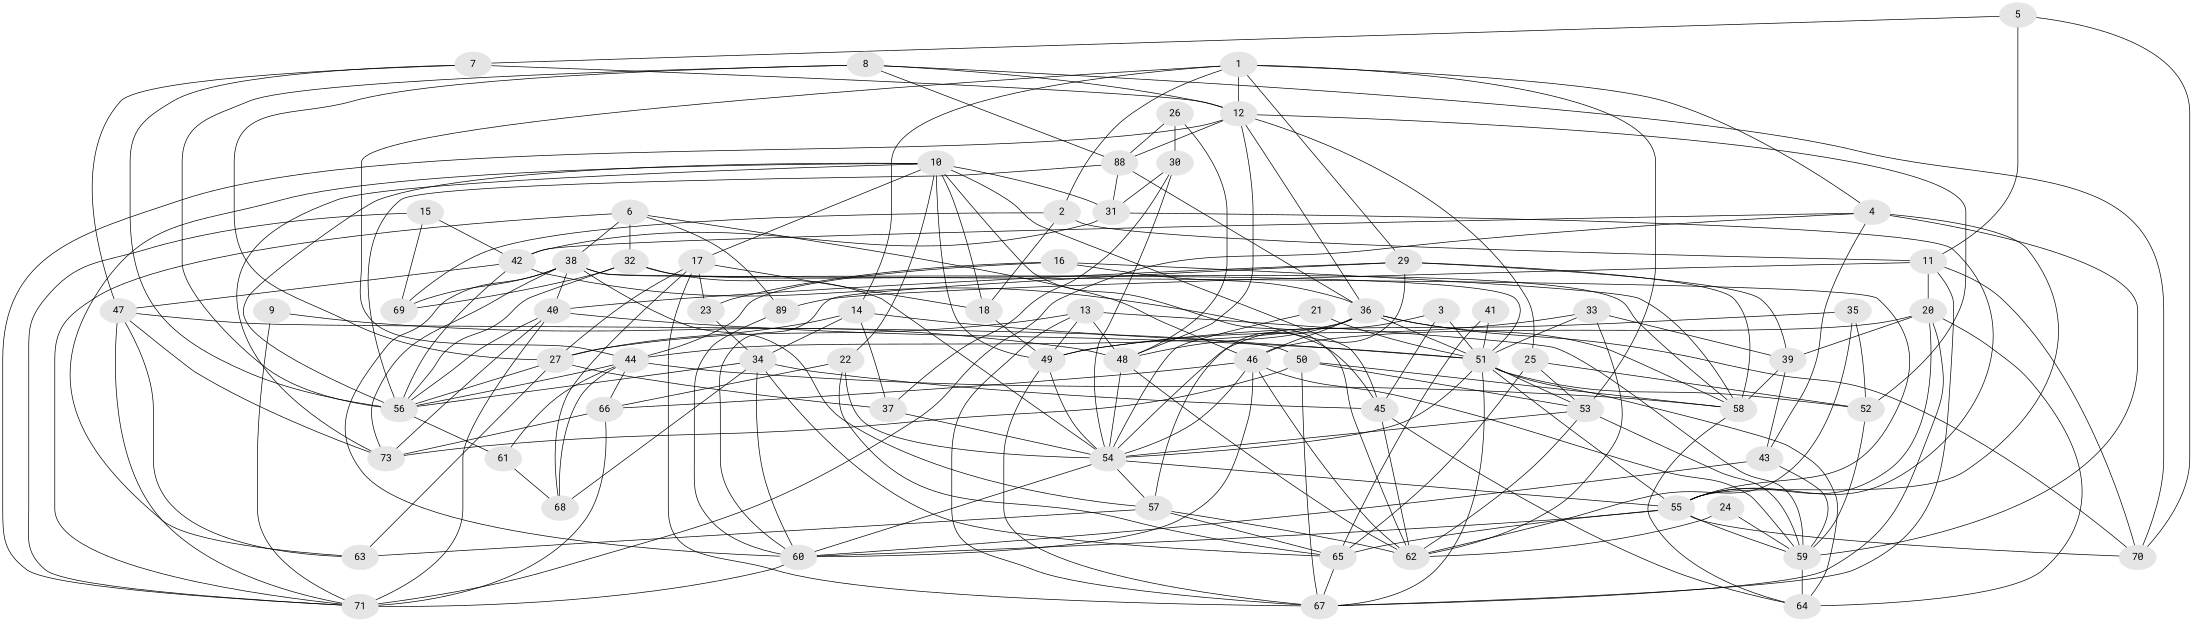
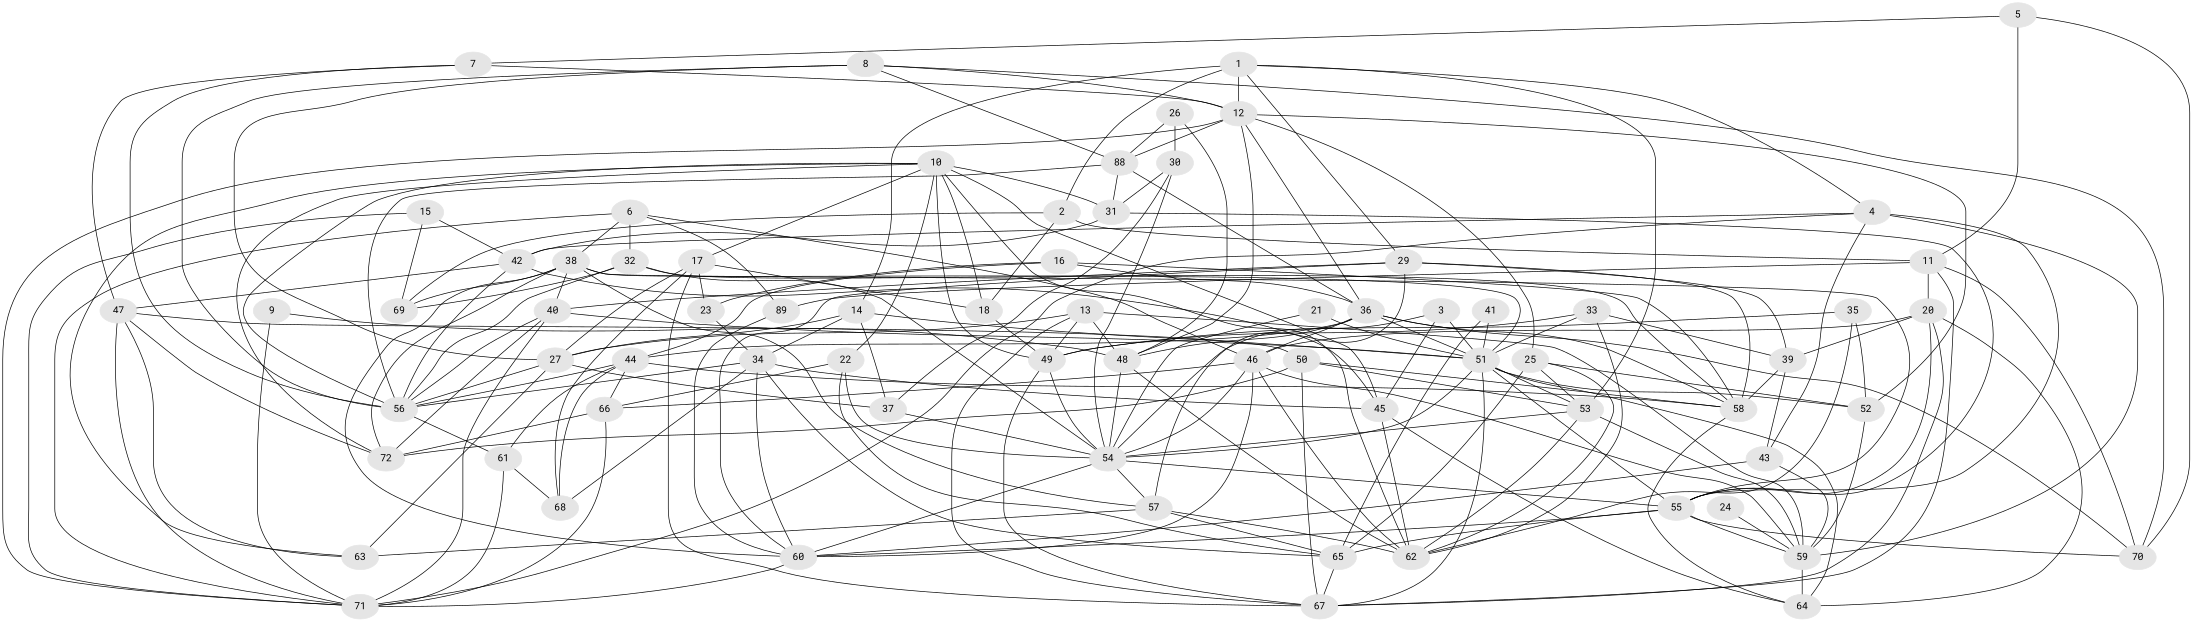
edge "1" -- "44": removed
node "73": label "73" -> "72"
edge "24" -- "62": now "25" -- "62"
edge "61" -- "71": added
